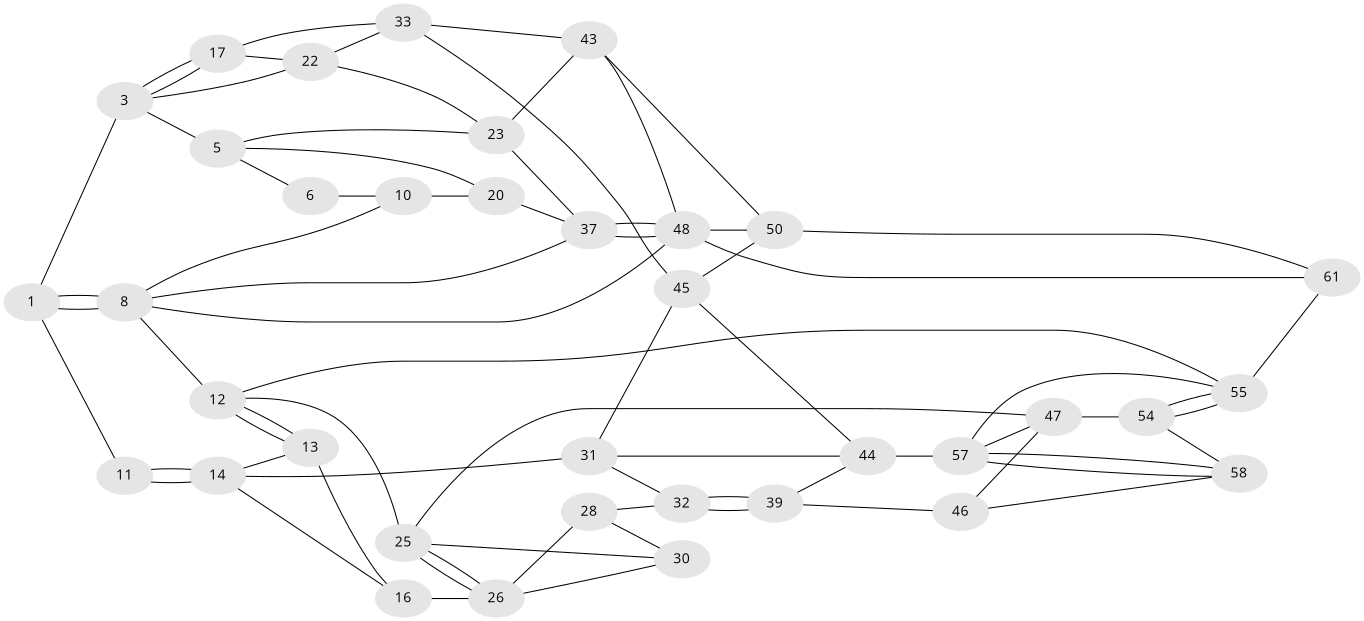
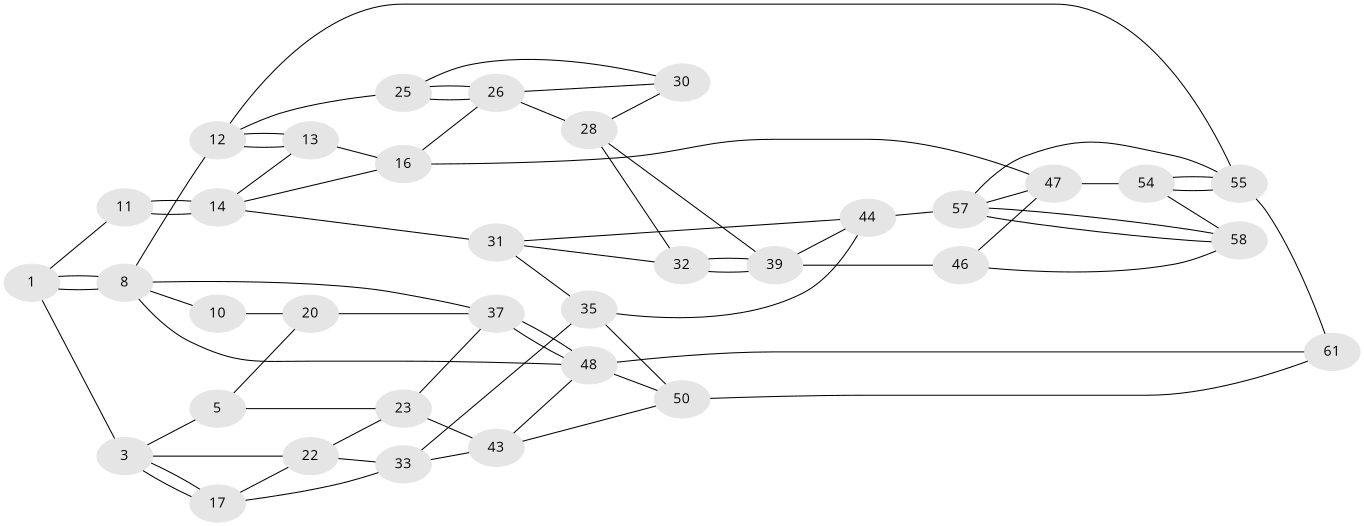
node "6": removed
edge "28" -- "39": added
node "45": label "45" -> "35"
edge "47" -- "25": now "47" -- "16"
